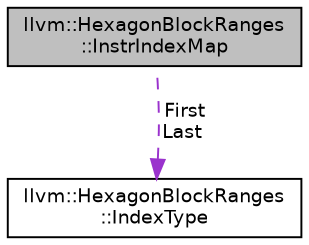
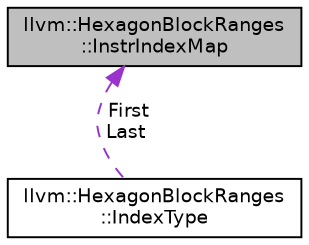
edge "llvm::HexagonBlockRanges ::InstrIndexMap" -> "llvm::HexagonBlockRanges ::IndexType": reversed
